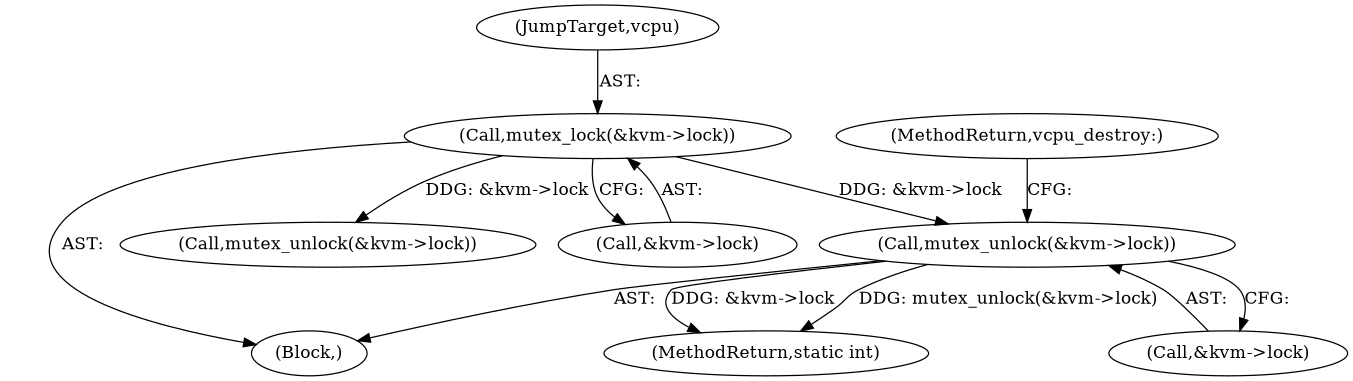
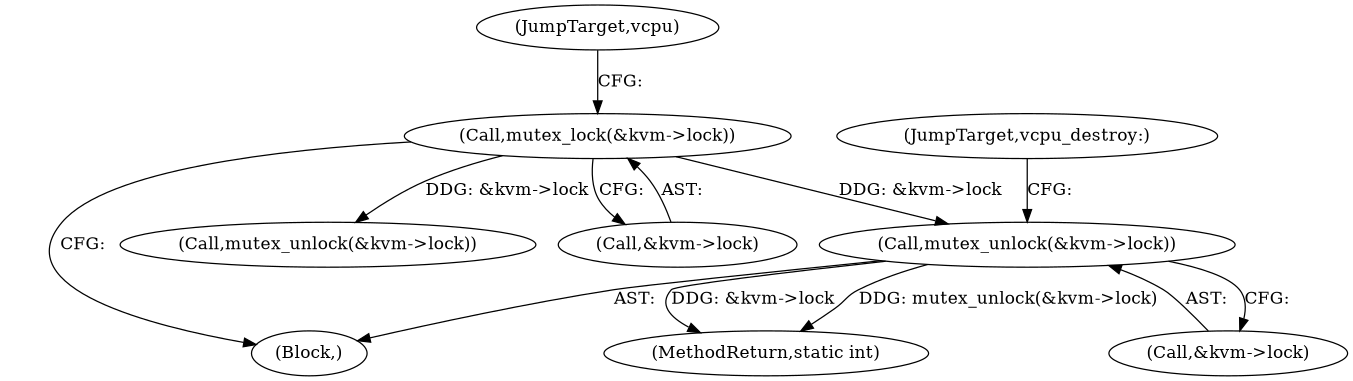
edge "(JumpTarget,vcpu)" -> "(Call,mutex_lock(&kvm->lock))": label "AST: " -> "CFG: "
node "(MethodReturn,vcpu_destroy:)": label "(MethodReturn,vcpu_destroy:)" -> "(JumpTarget,vcpu_destroy:)"
edge "(Call,mutex_lock(&kvm->lock))" -> "(Block,)": label "AST: " -> "CFG: "
